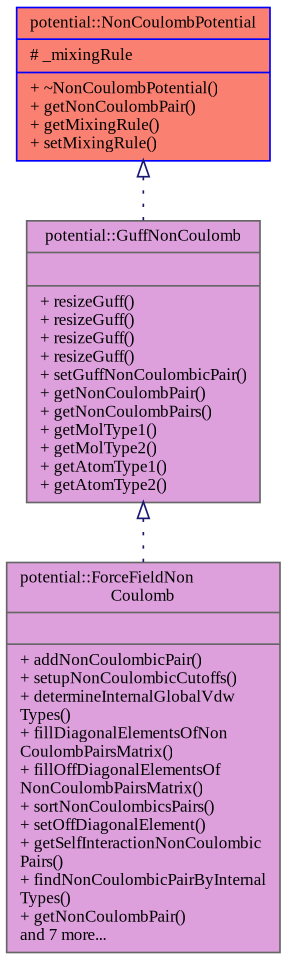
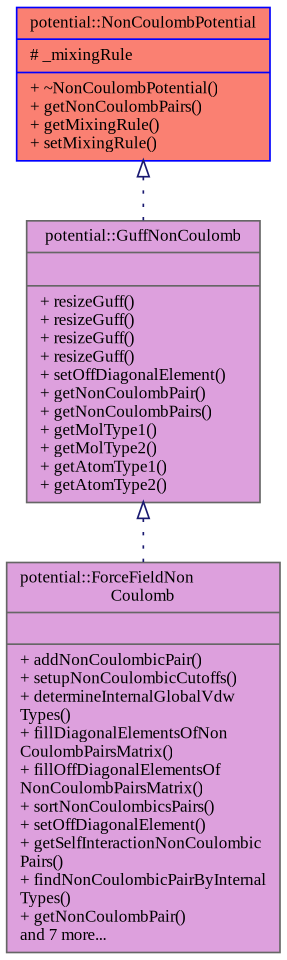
node "potential::NonCoulombPotential": text "+ getNonCoulombPair()" -> "+ getNonCoulombPairs()"
node "potential::GuffNonCoulomb": text "+ setGuffNonCoulombicPair()" -> "+ setOffDiagonalElement()"
